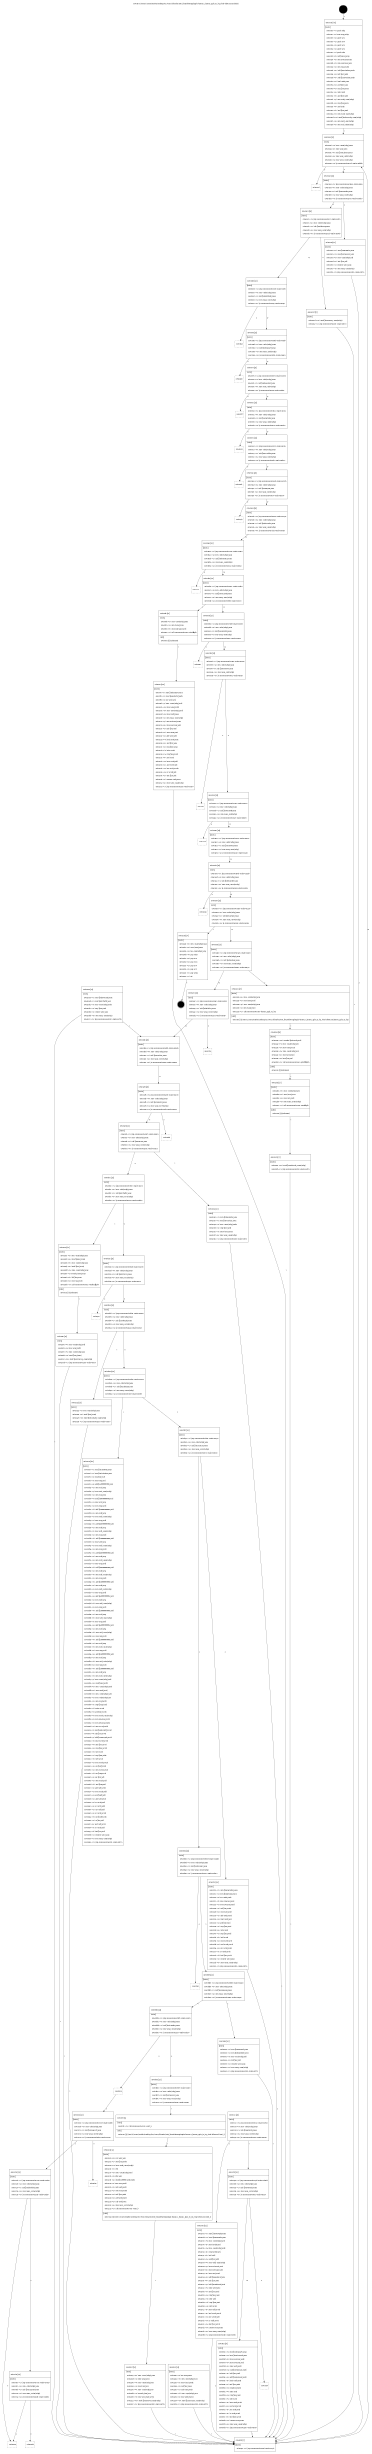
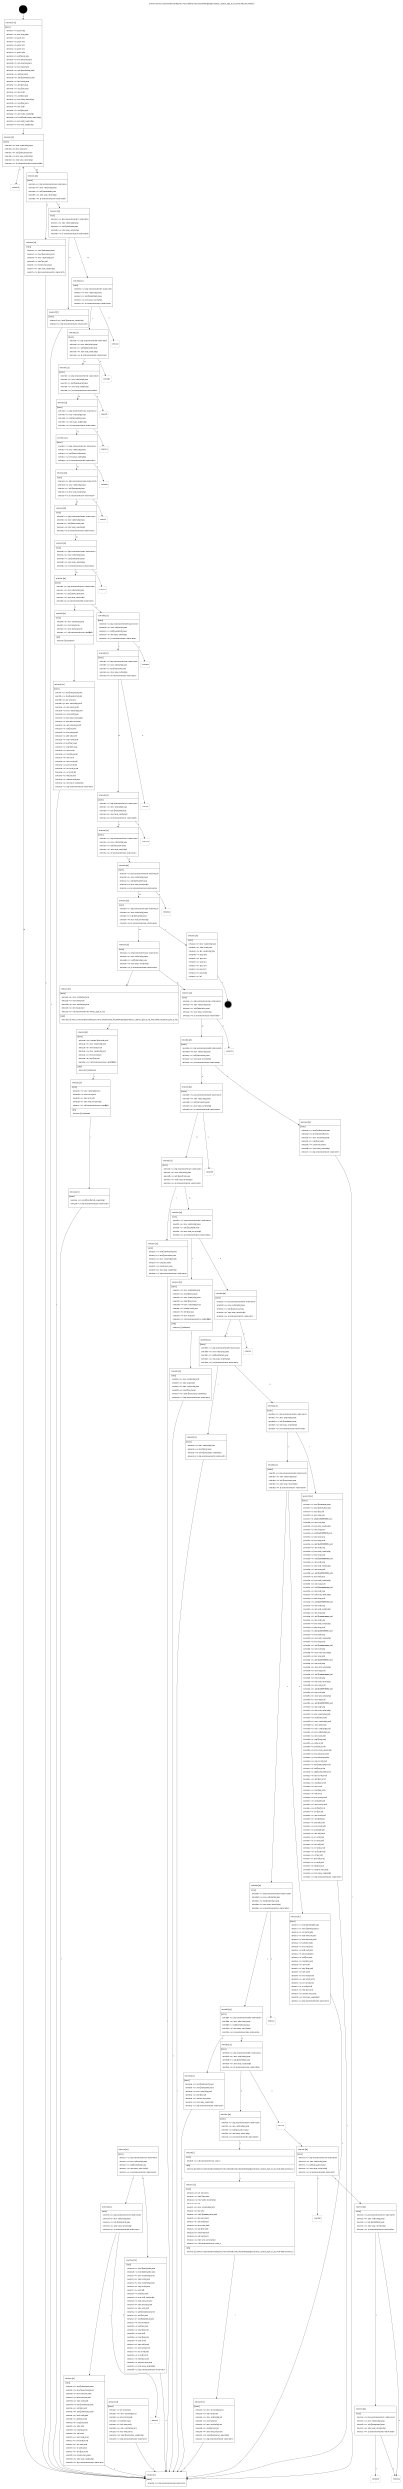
edge "0x4020a8 [30]" -> "0x401ab8 [28]": reversed
